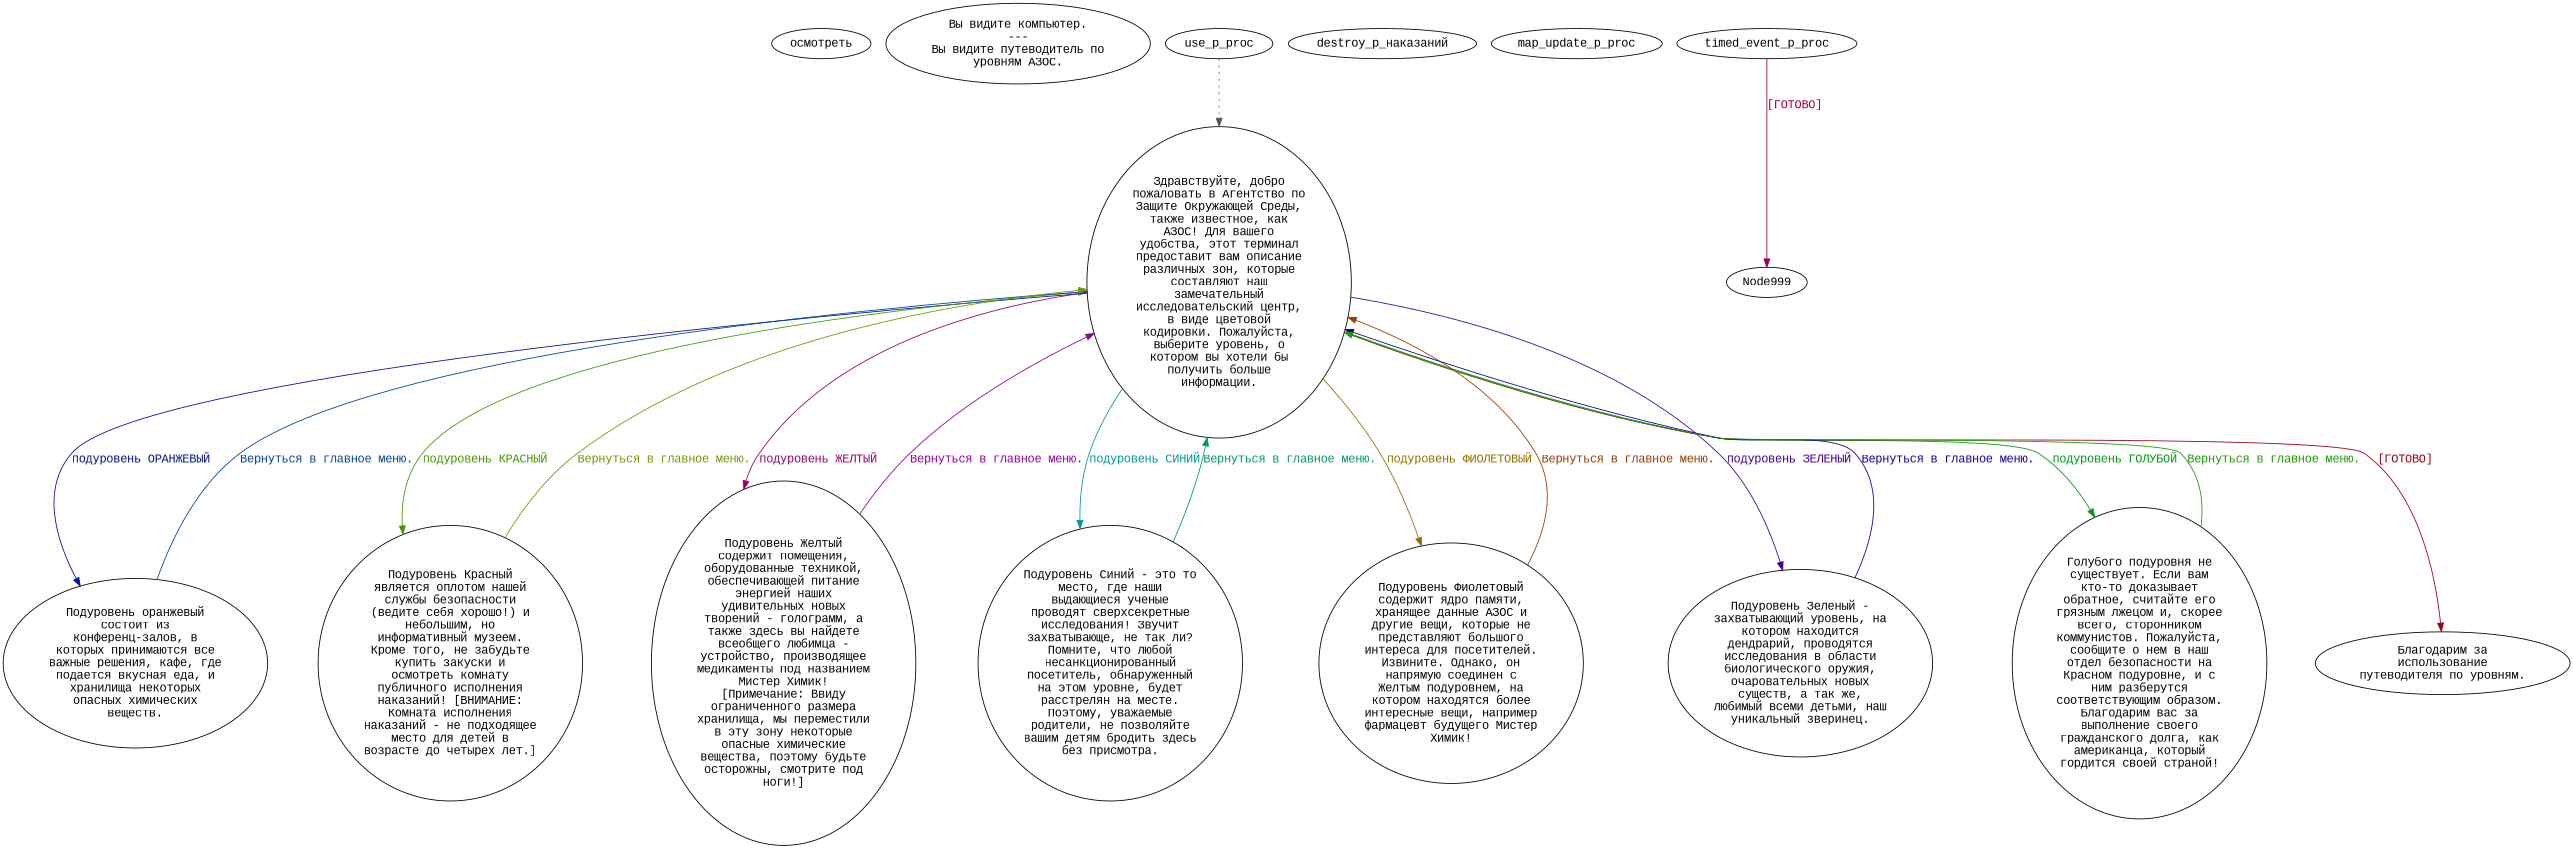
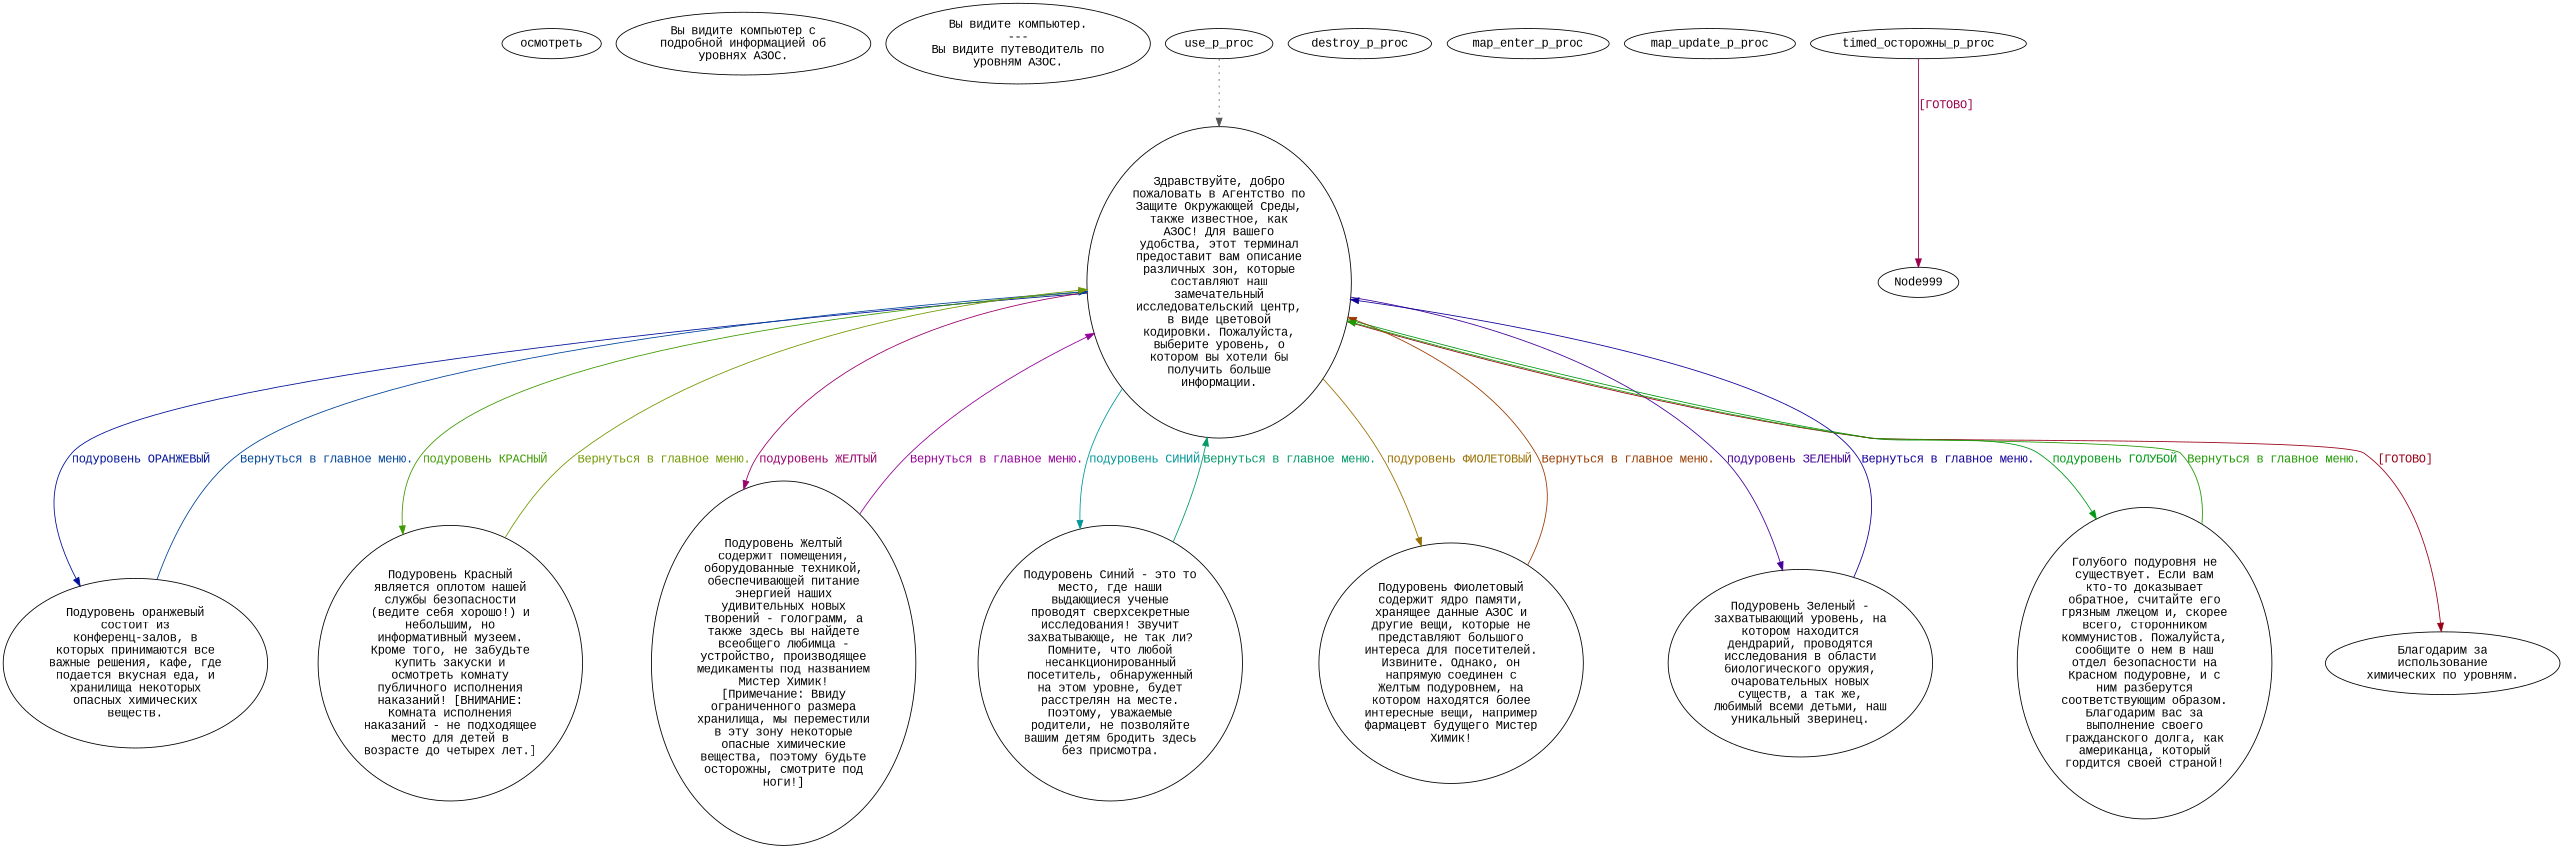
node "Вы видите компьютер с подробной информацией об уровнях АЗОС.": added
node "destroy_p_наказаний": label "destroy_p_наказаний" -> "destroy_p_proc"
node "map_enter_p_proc": added
node "timed_event_p_proc": label "timed_event_p_proc" -> "timed_осторожны_p_proc"
node "Благодарим за использование путеводителя по уровням.": label "Благодарим за использование путеводителя по уровням." -> "Благодарим за использование химических по уровням."
